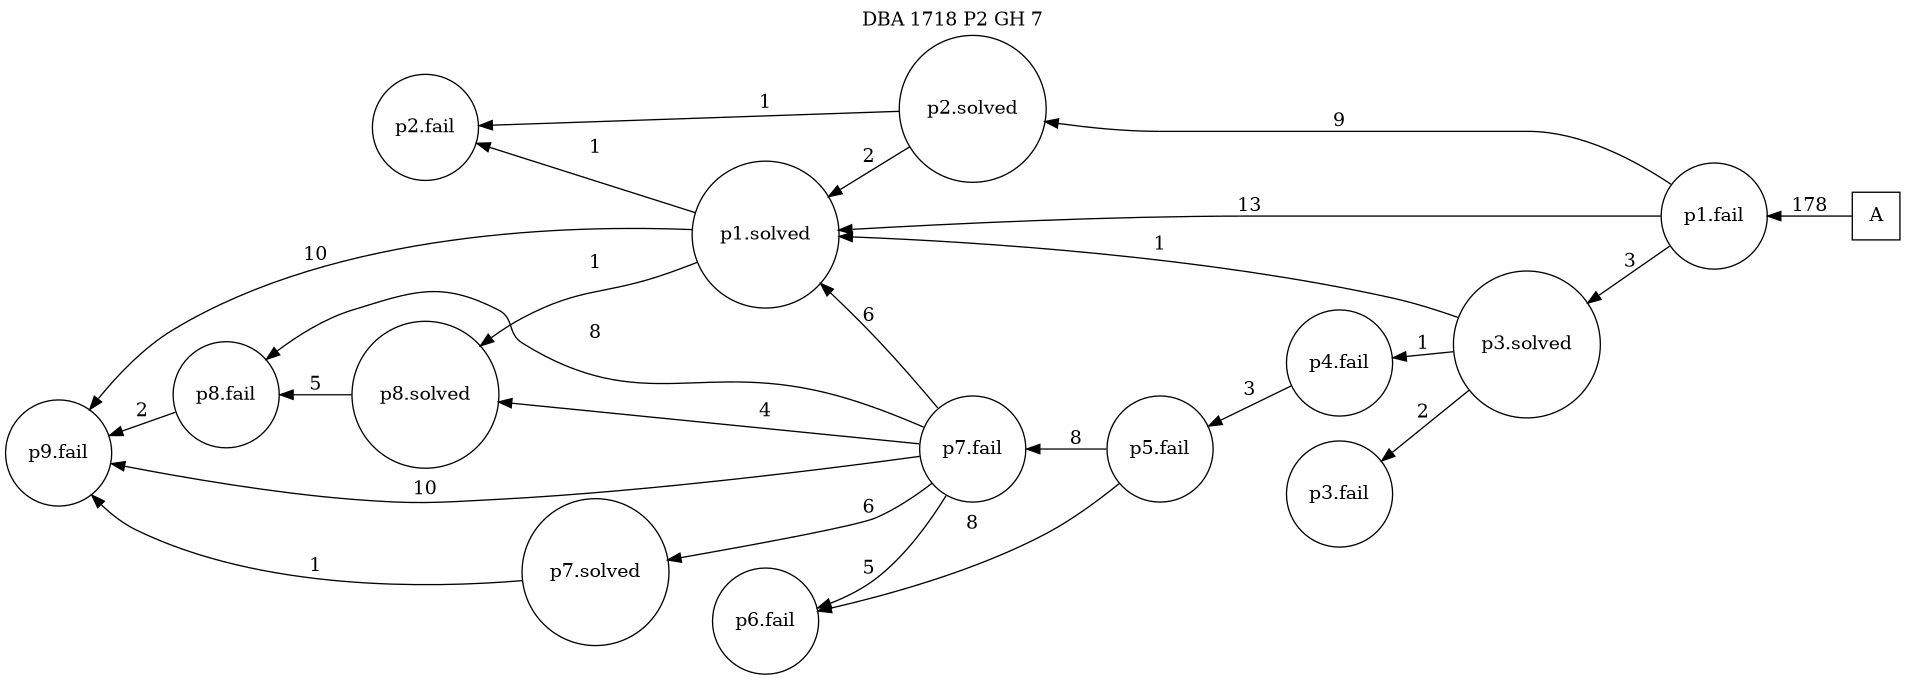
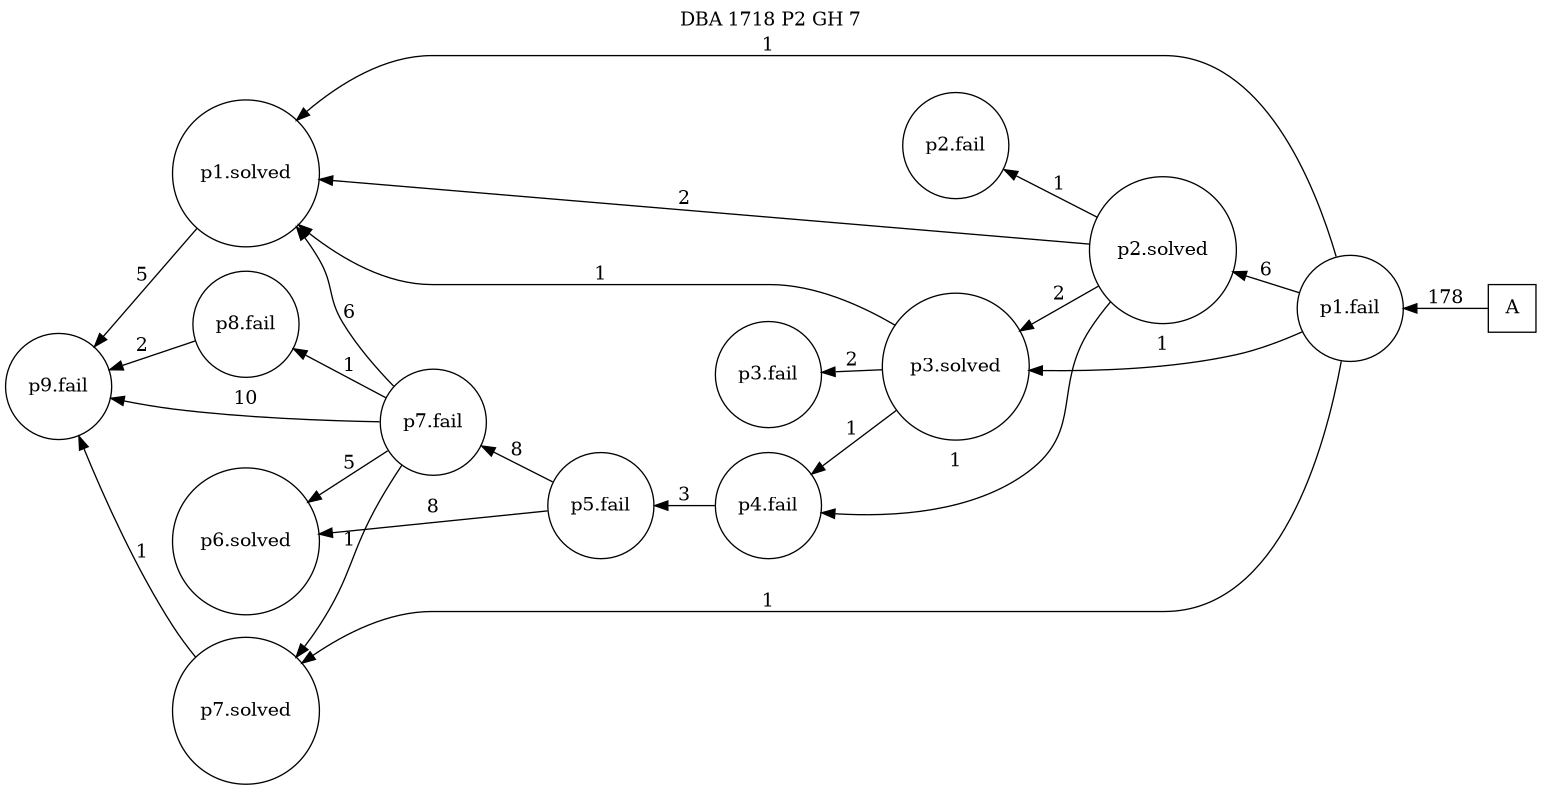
edge "p1.fail" -> "p2.solved": label "9" -> "6"
edge "p1.solved" -> "p2.fail": removed, label "1"
edge "p1.fail" -> "p1.solved": label "13" -> "1"
edge "p1.solved" -> "p9.fail": label "10" -> "5"
edge "p1.fail" -> "p3.solved": label "3" -> "1"
edge "p2.solved" -> "p3.solved": added, label "2"
edge "p7.fail" -> "p8.fail": label "8" -> "1"
node "p8.solved": removed
edge "p2.solved" -> "p4.fail": added, label "1"
edge "p7.fail" -> "p7.solved": label "6" -> "1"
edge "p1.fail" -> "p7.solved": added, label "1"
node "p6.fail": label "p6.fail" -> "p6.solved"
